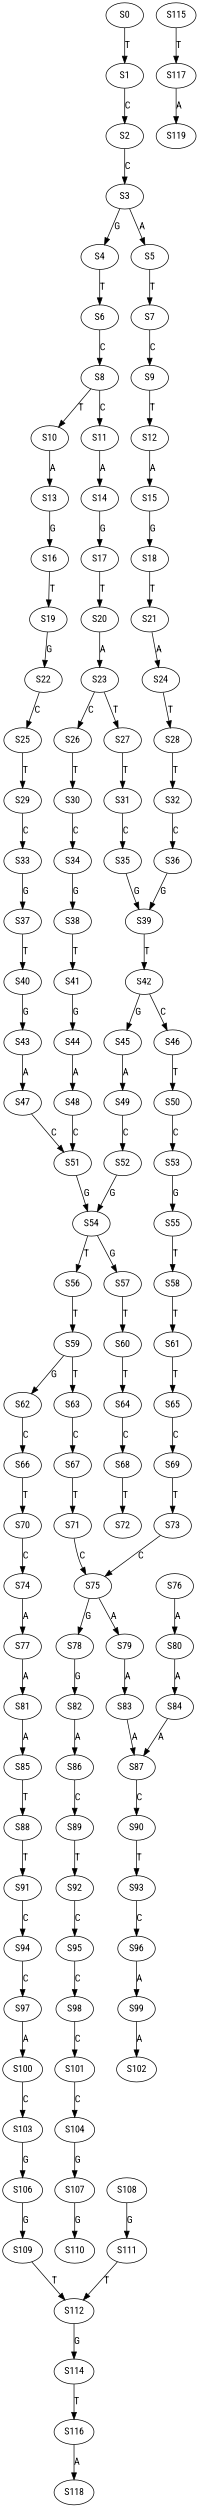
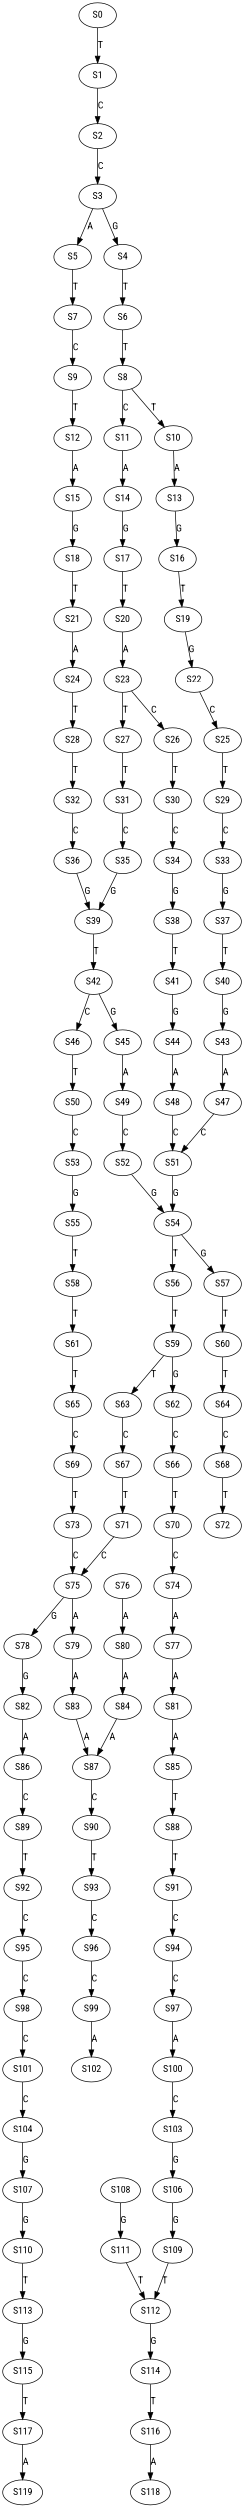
edge "S6" -> "S8": label "C" -> "T"
edge "S96" -> "S99": label "A" -> "C"
node "S113": added
